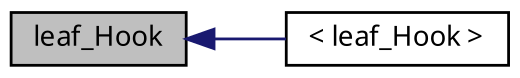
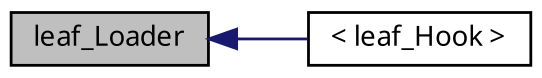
node "leaf_Hook": label "leaf_Hook" -> "leaf_Loader"
